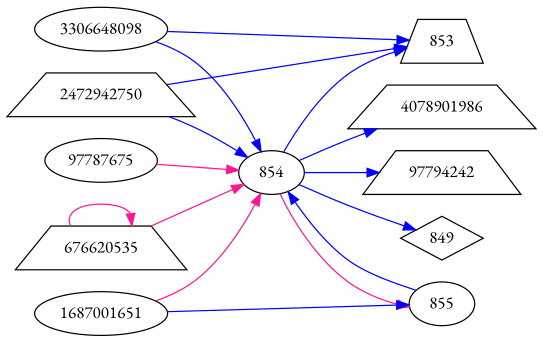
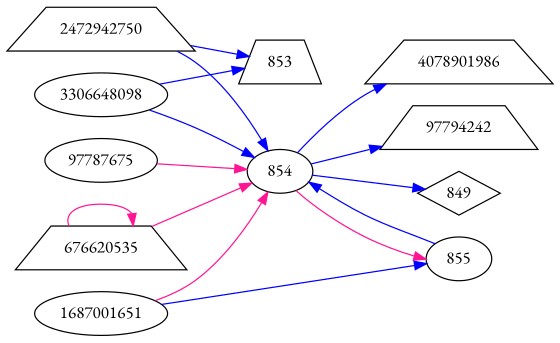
edge "854" -> "853": removed
